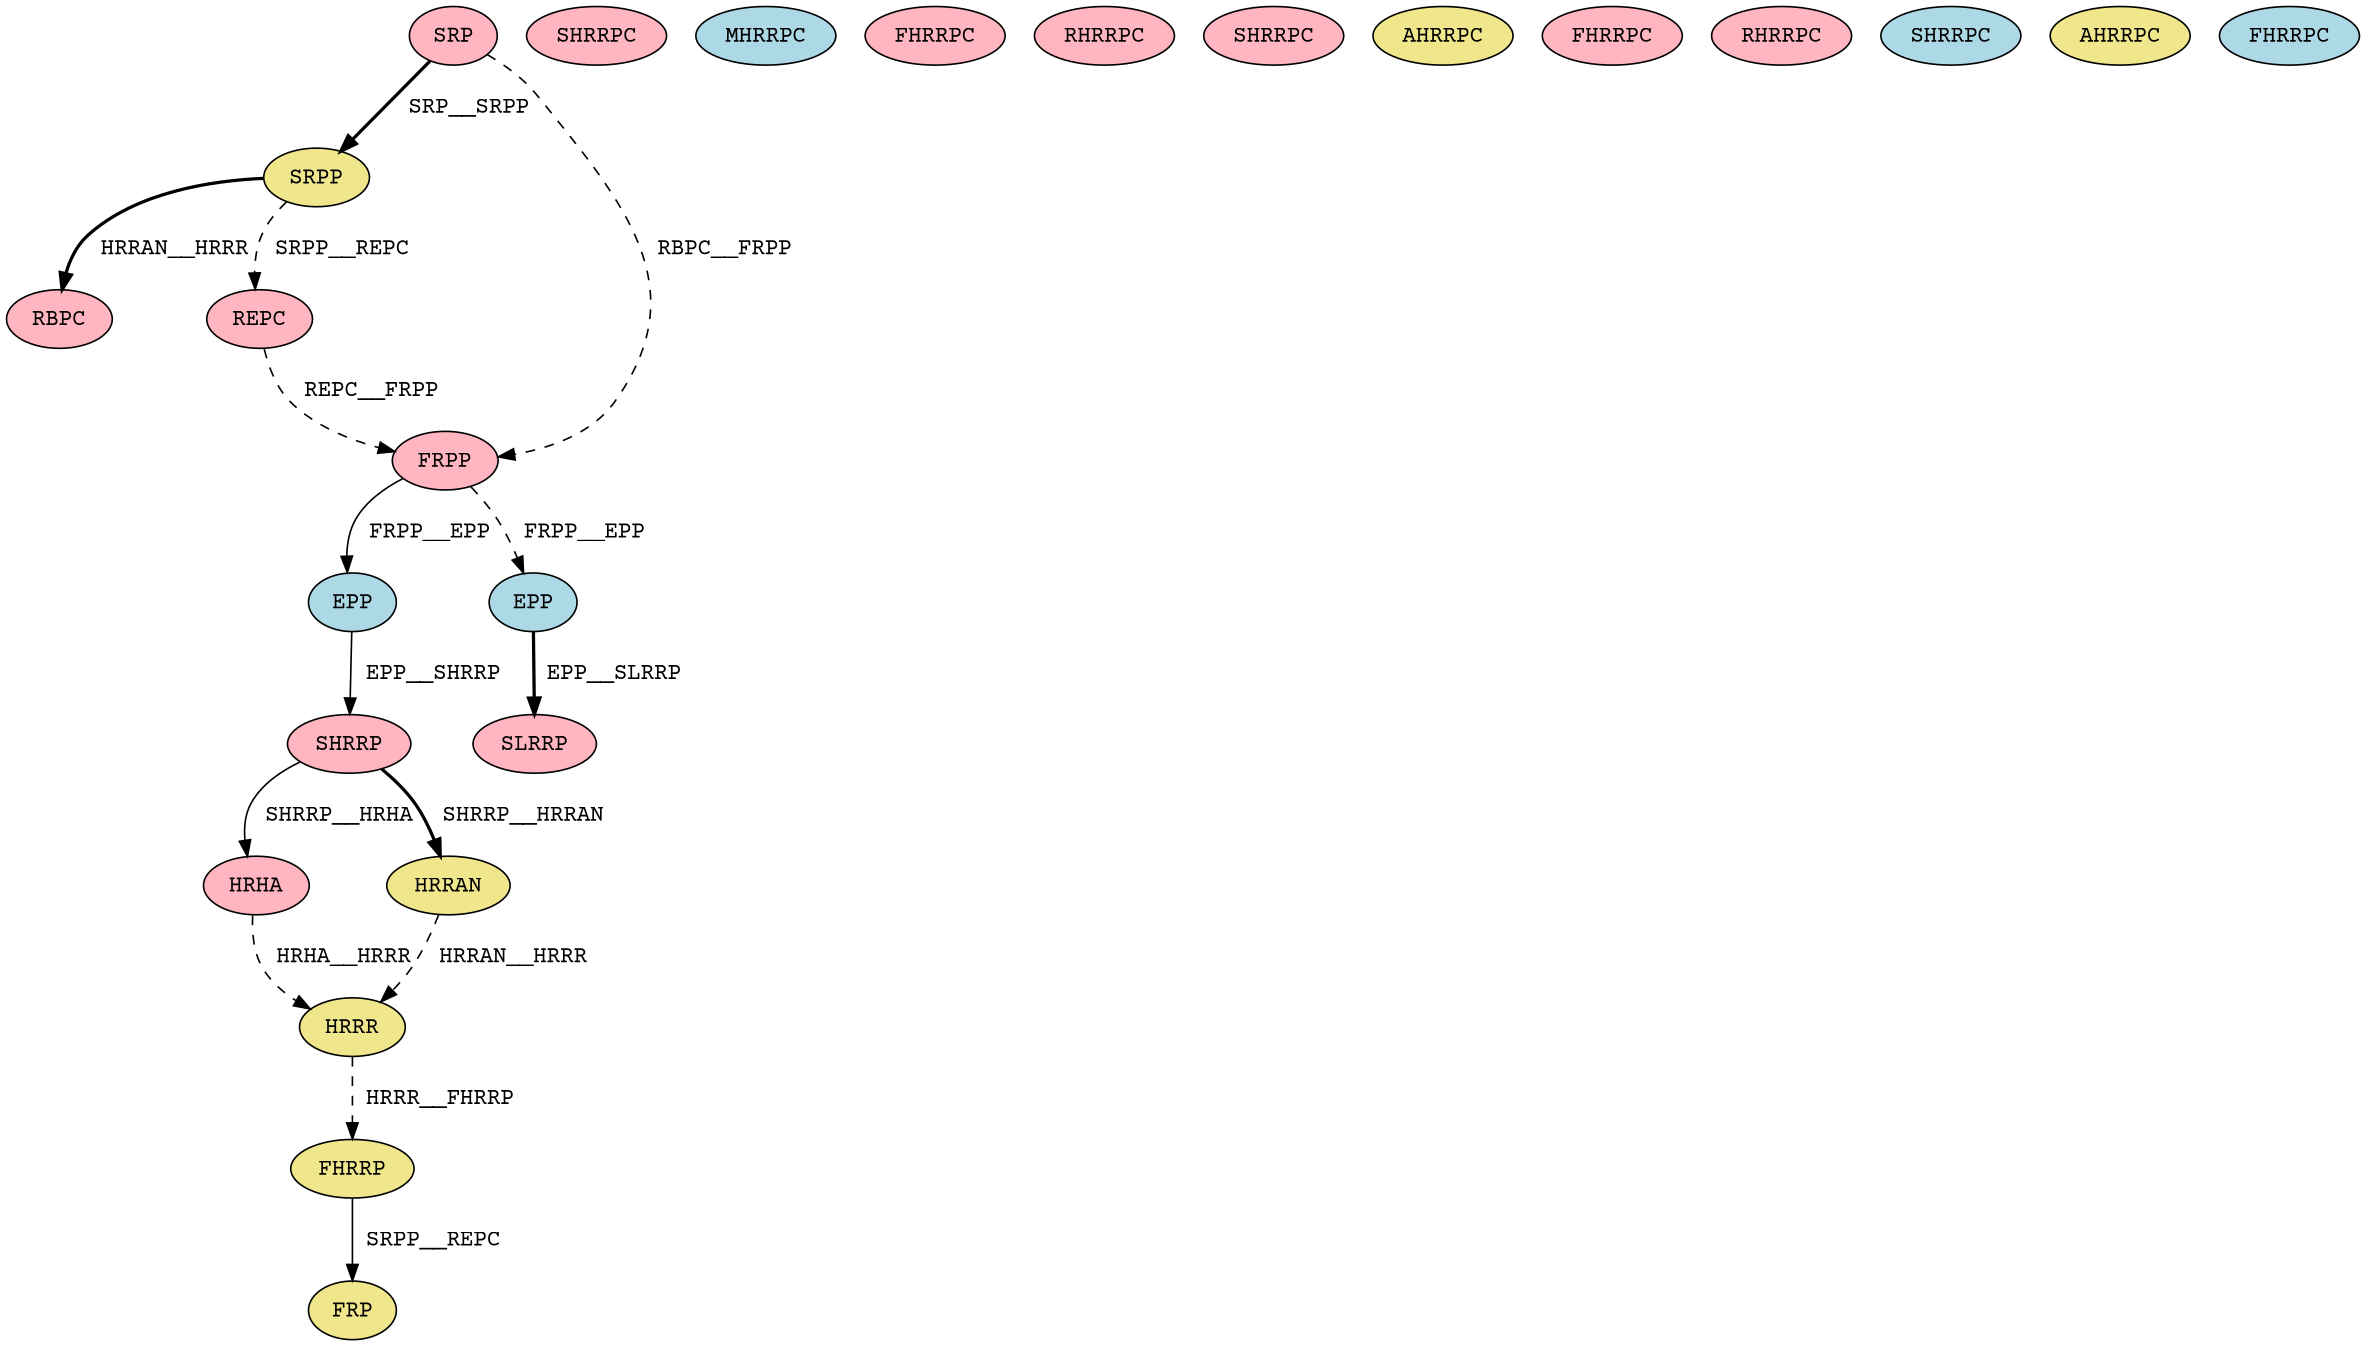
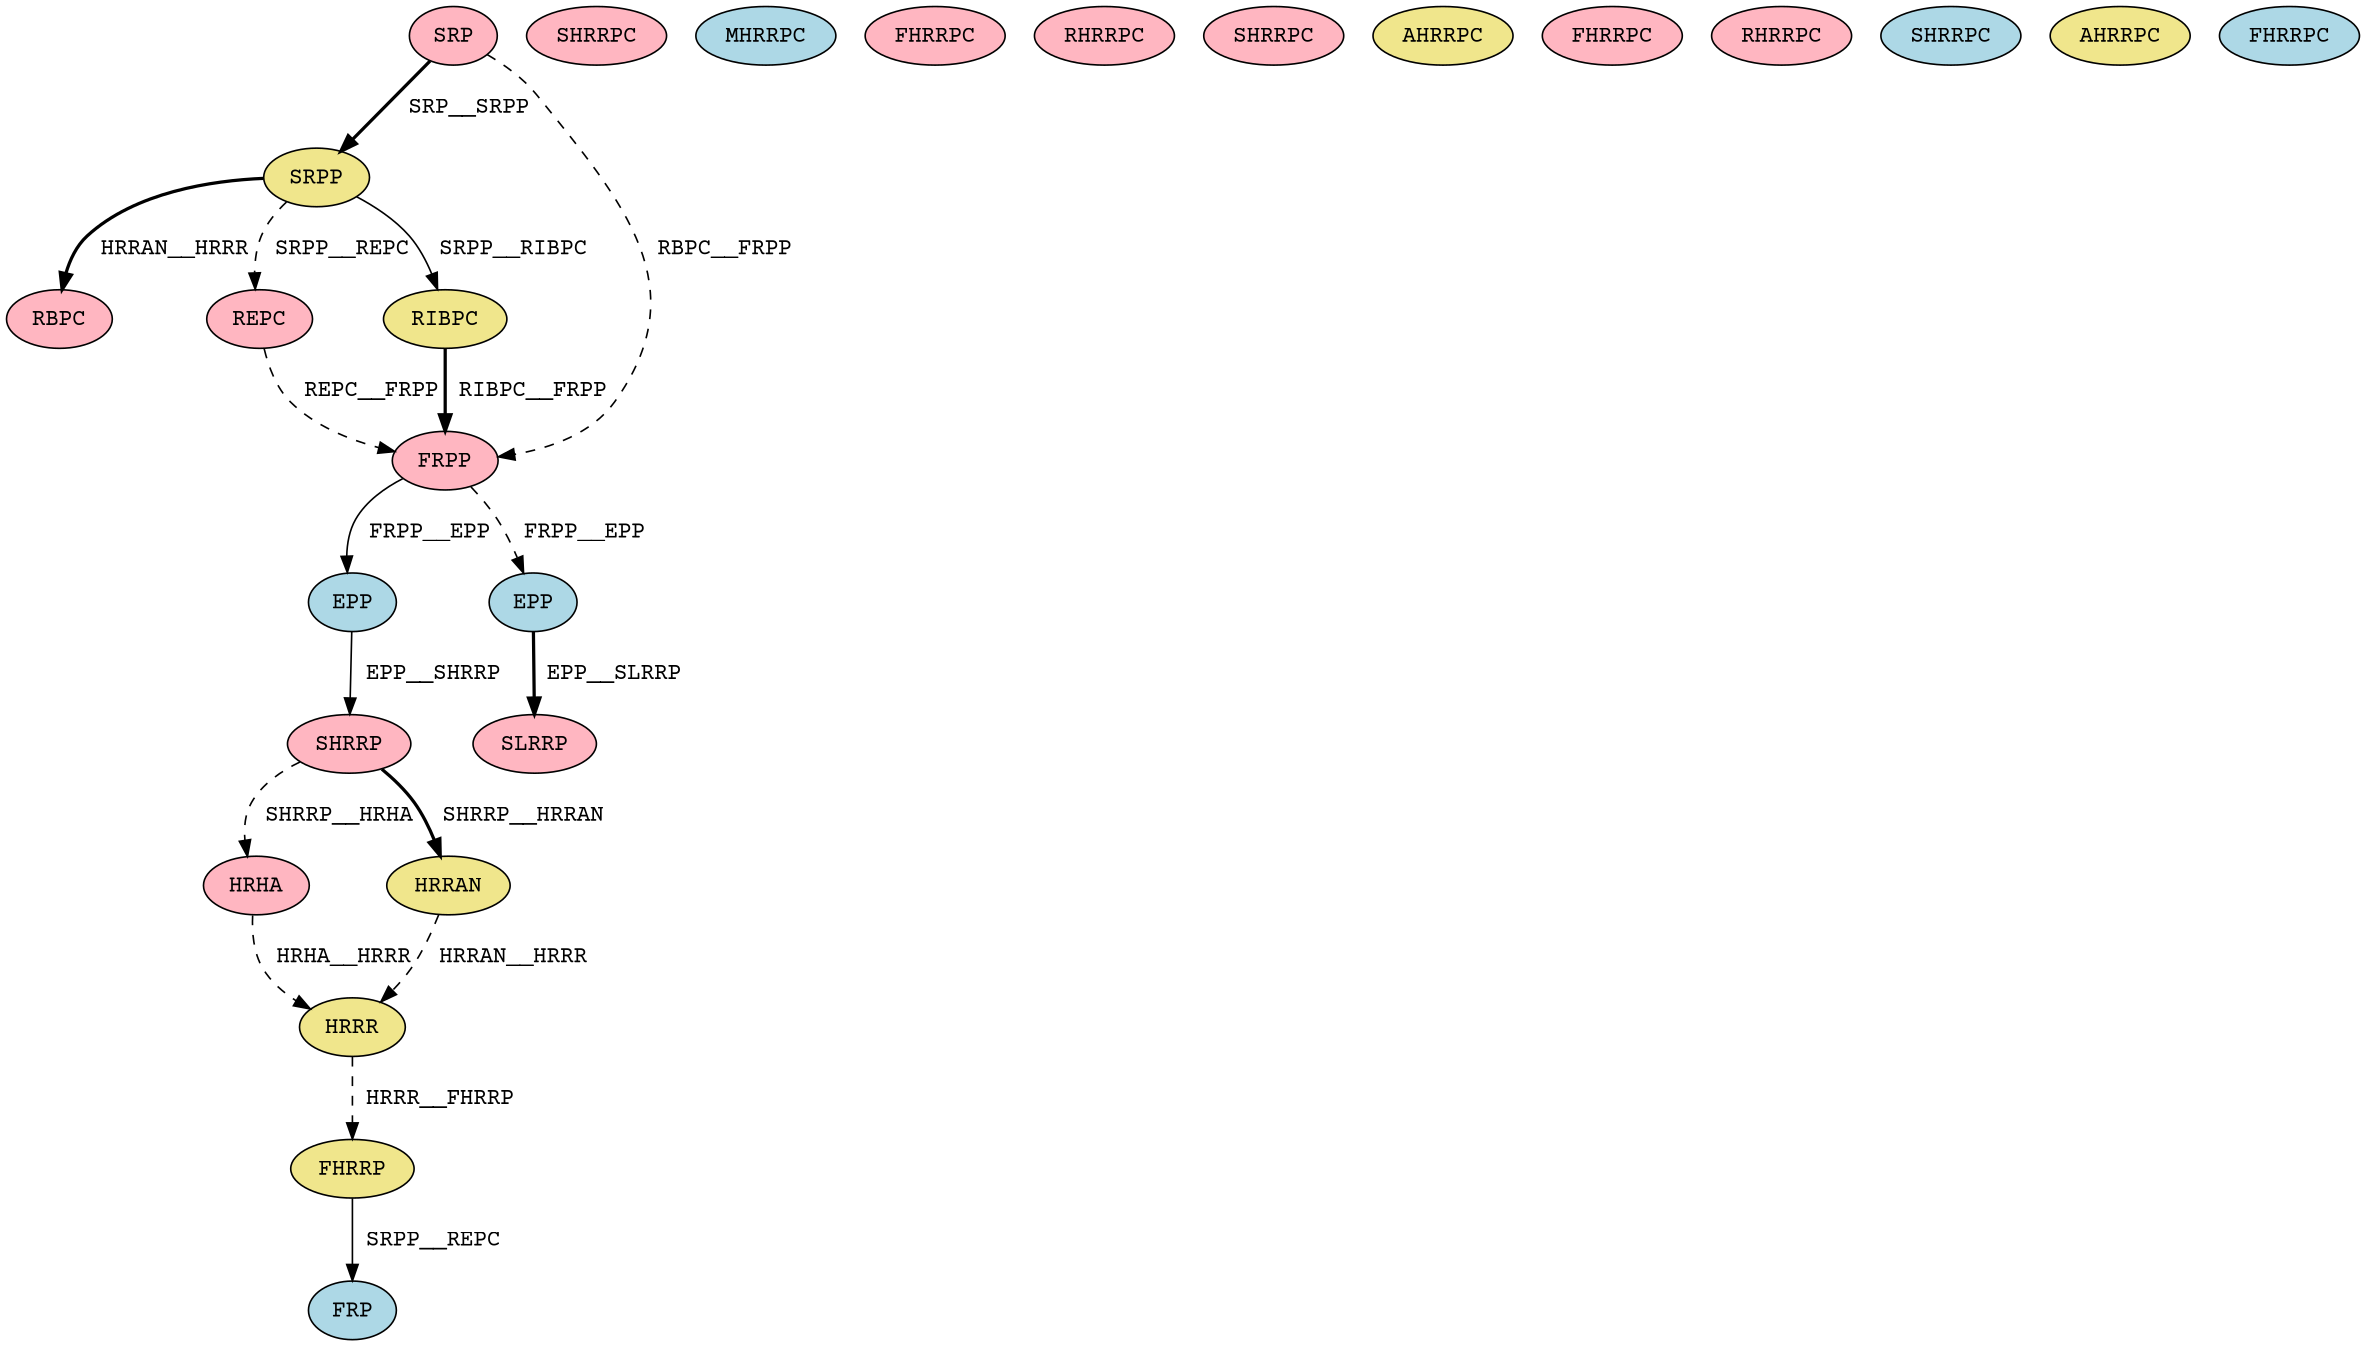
node "RIBPC": added
edge "SHRRP" -> "HRHA": style solid -> dashed
node "FRP": fillcolor khaki -> lightblue
